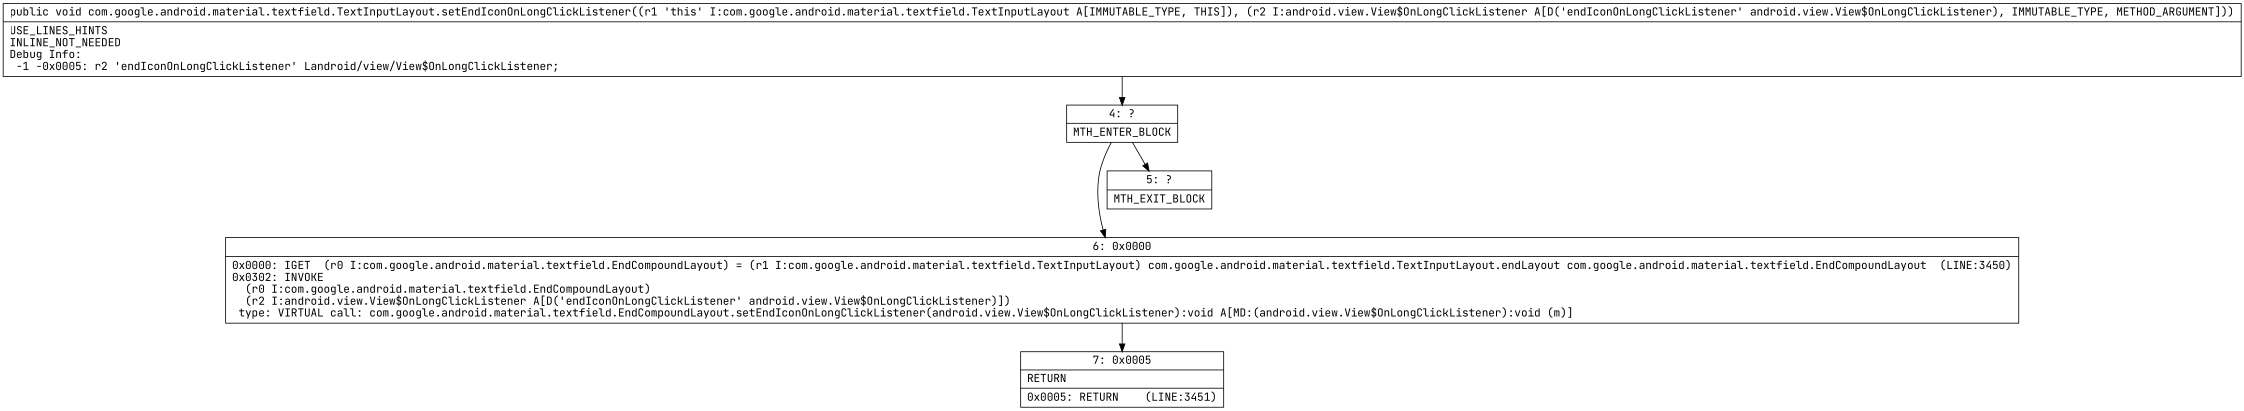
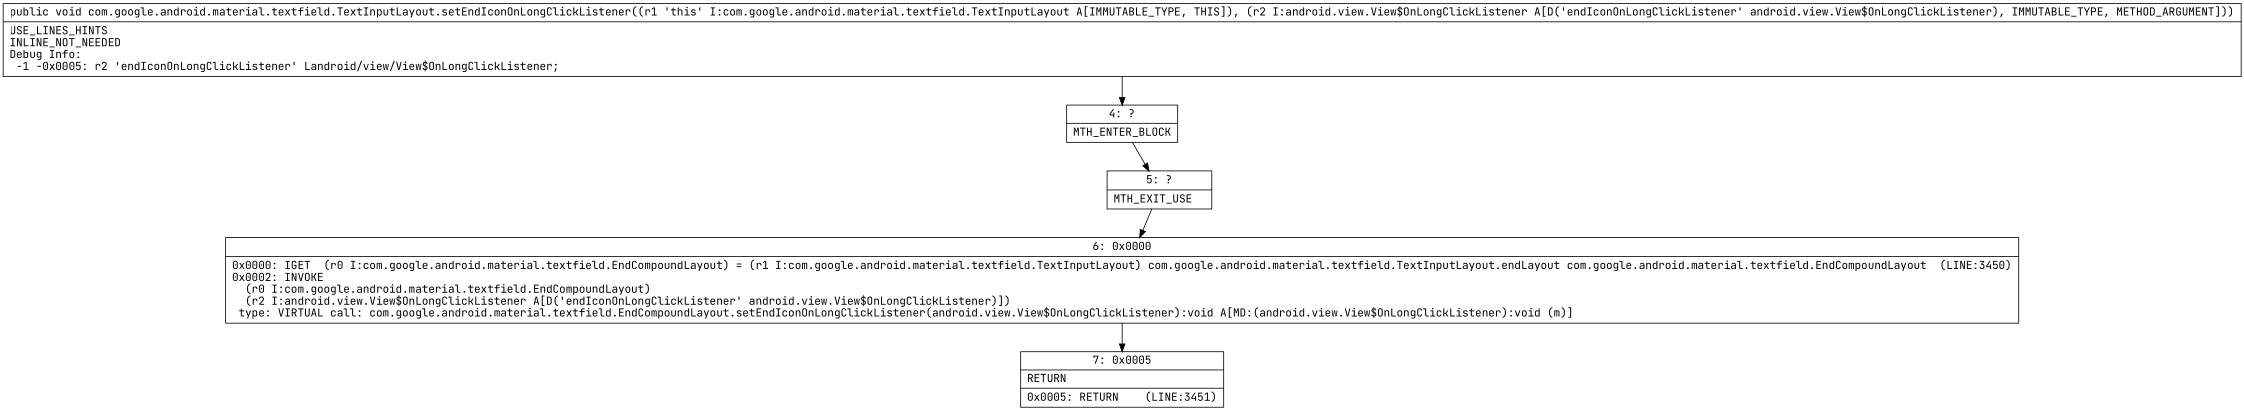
edge "4: ?" -> "6: 0x0000": now "5: ?" -> "6: 0x0000"
node "5: ?": text "MTH_EXIT_BLOCK" -> "MTH_EXIT_USE"
node "6: 0x0000": text "0x0302: INVOKE" -> "0x0002: INVOKE"
